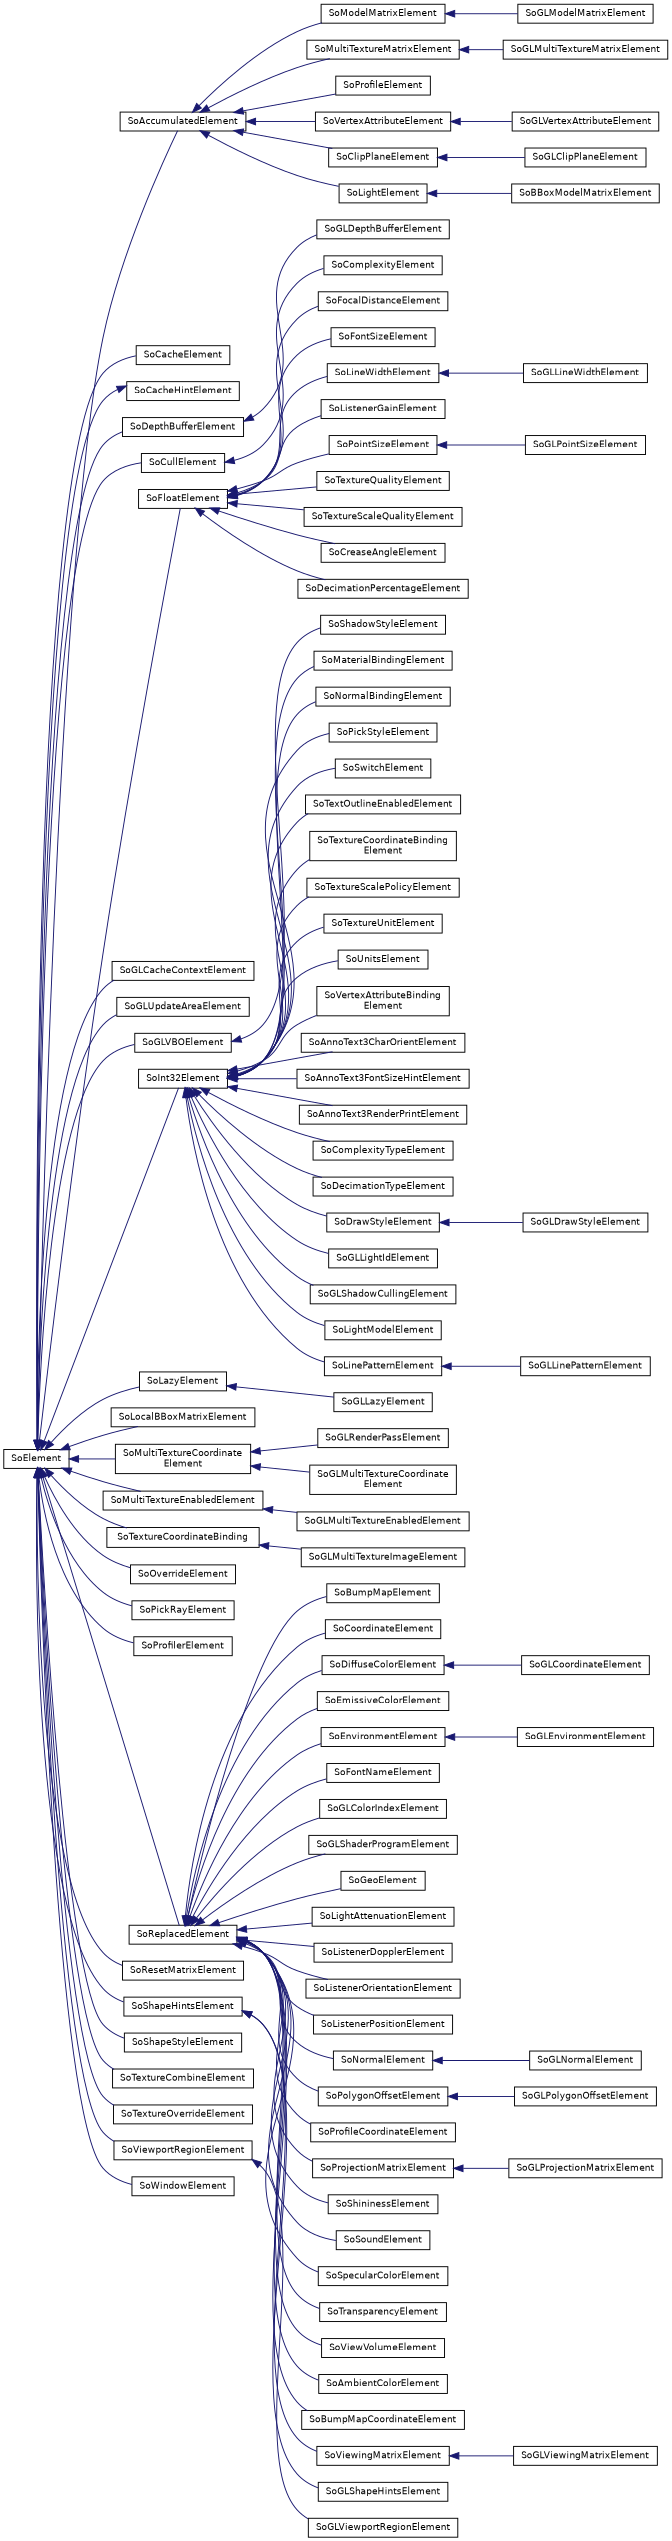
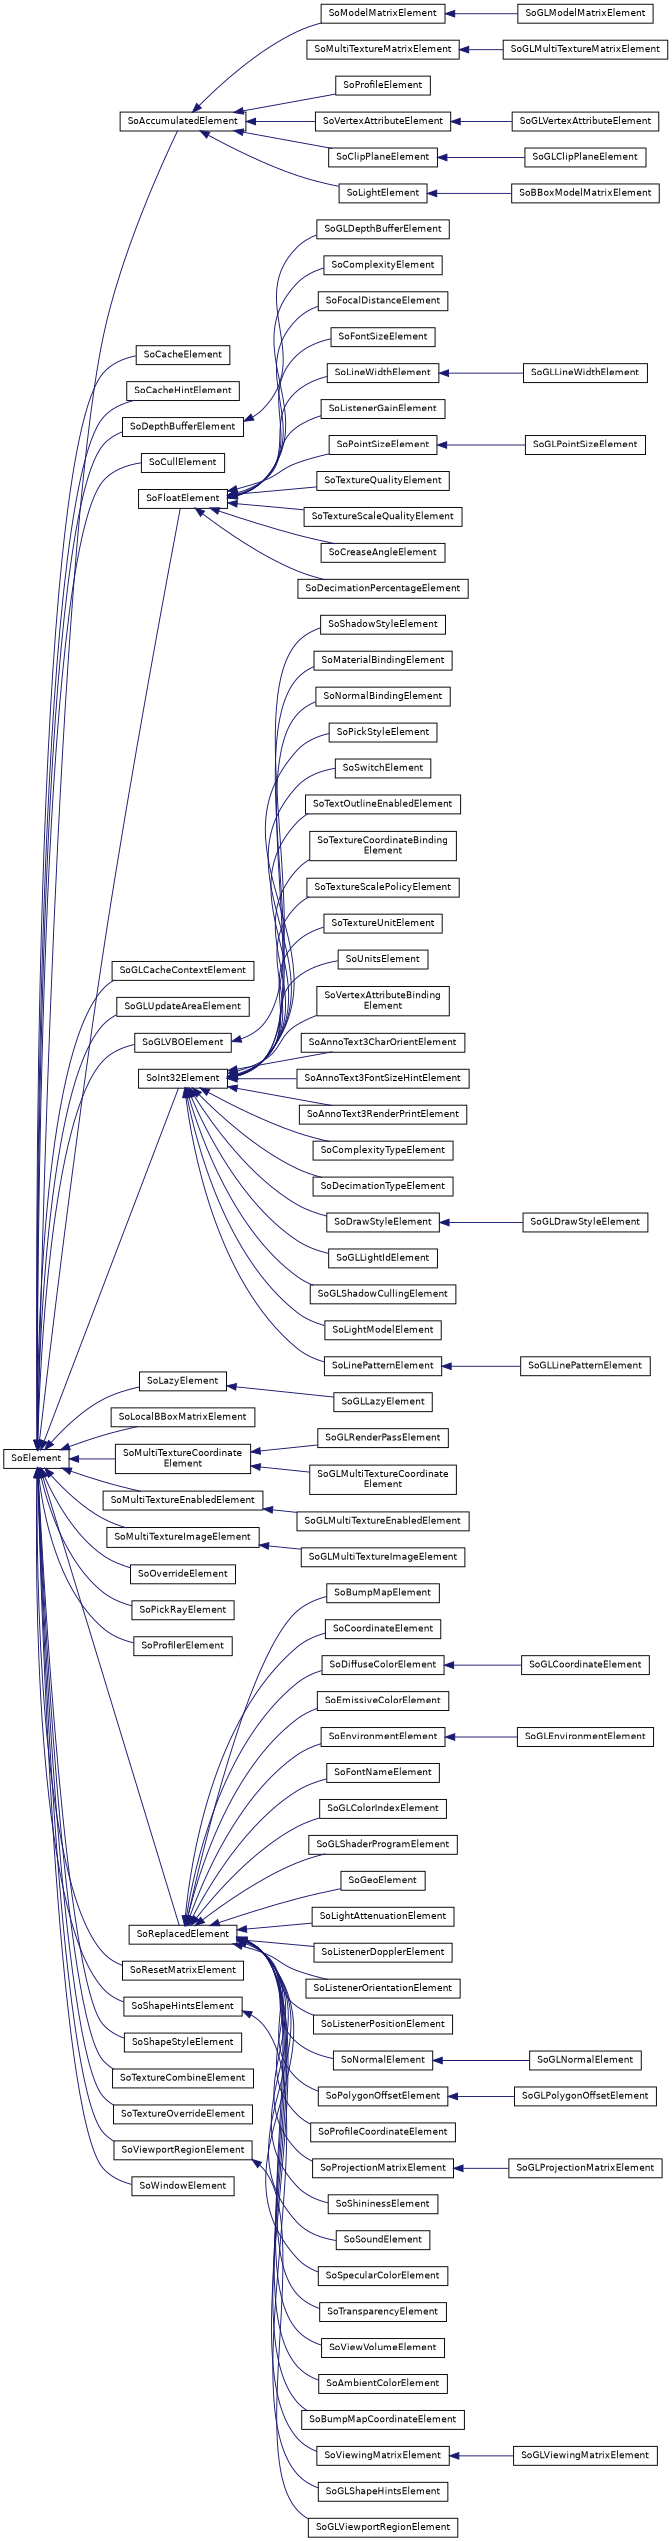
edge "SoMultiTextureMatrixElement" -> "SoAccumulatedElement": removed
edge "SoComplexityElement" -> "SoCullElement": now "SoComplexityElement" -> "SoFloatElement"
edge "SoElement" -> "SoCacheHintElement": reversed
node "SoTextureCoordinateBinding": label "SoTextureCoordinateBinding" -> "SoMultiTextureImageElement"
edge "SoViewingMatrixElement" -> "SoShapeHintsElement": now "SoViewingMatrixElement" -> "SoReplacedElement"
